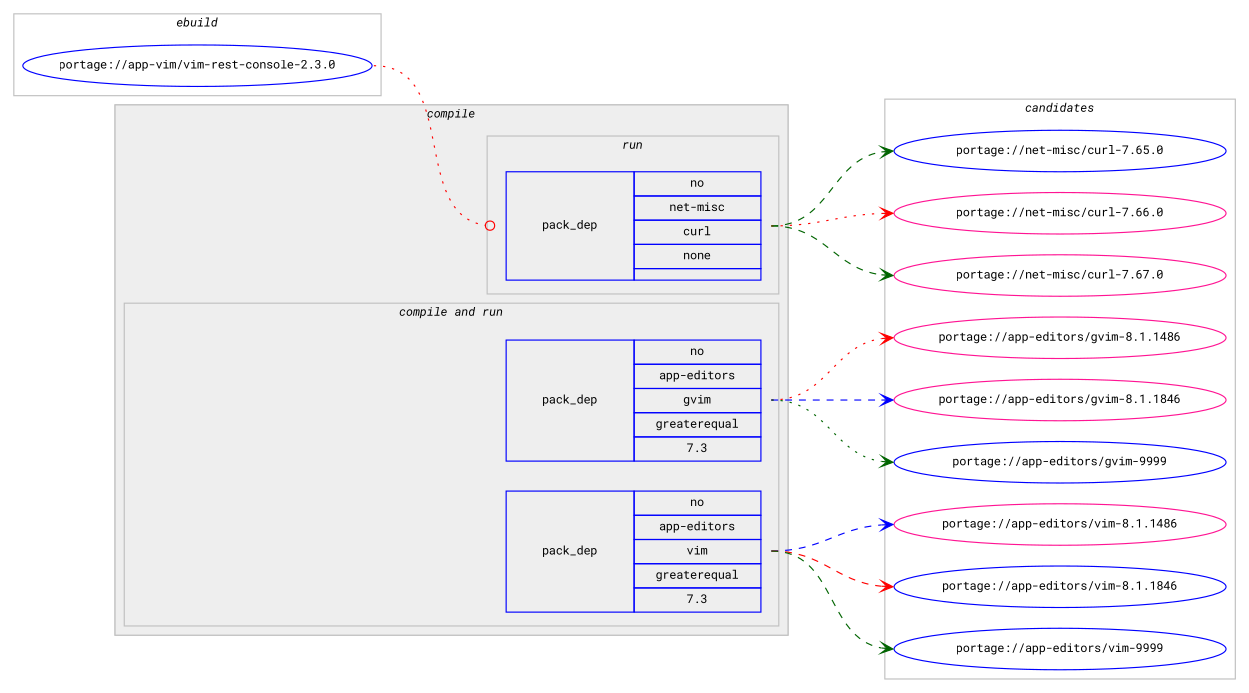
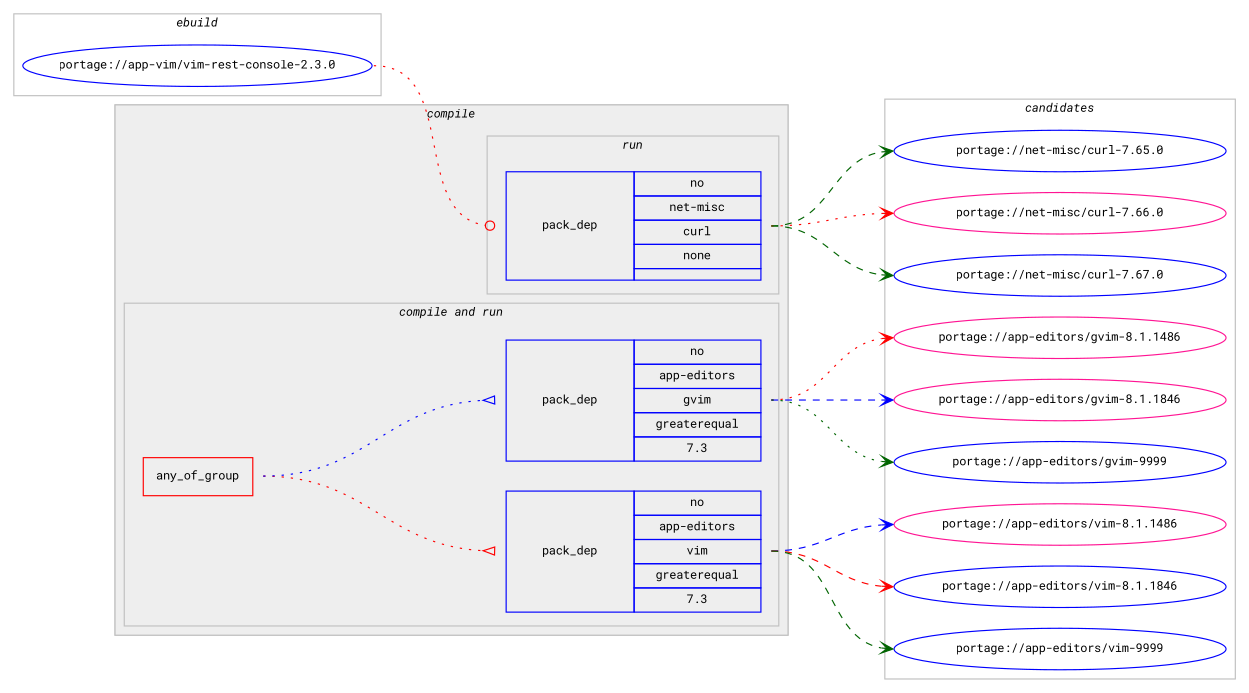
node "portage://net-misc/curl-7.67.0": color deeppink -> blue
node "any_of_group": added
